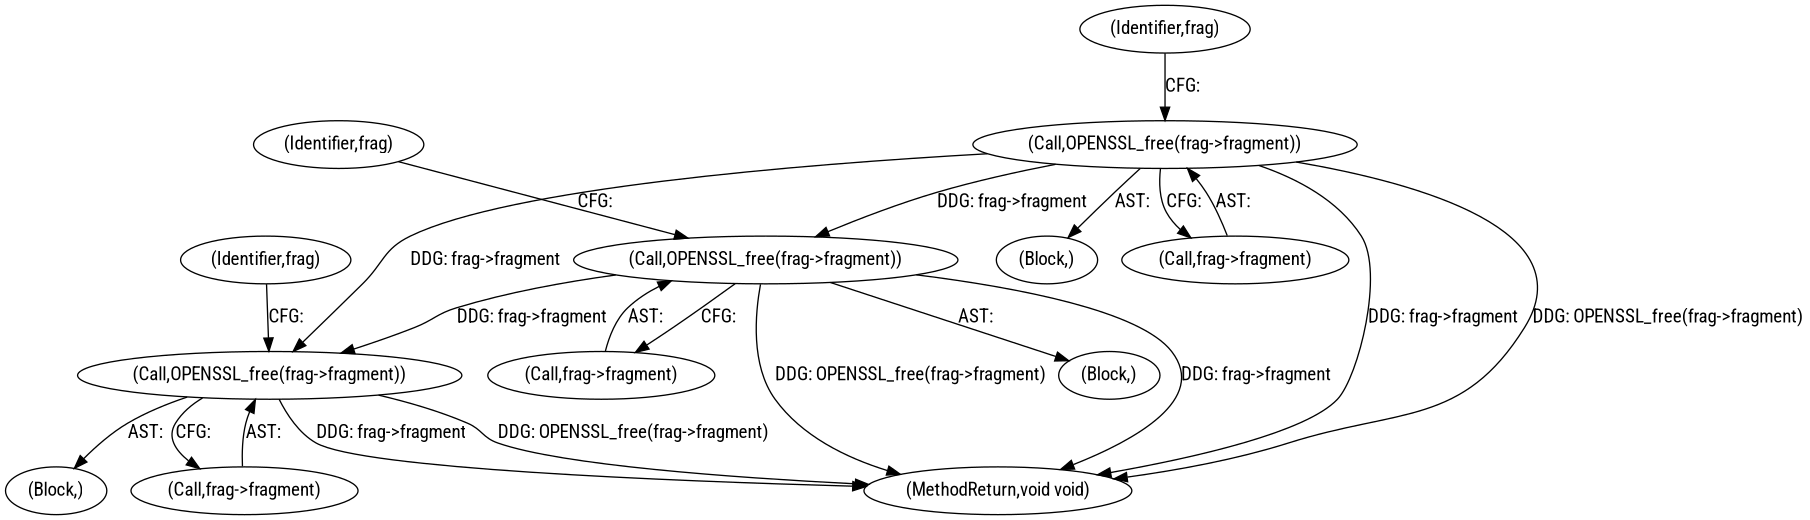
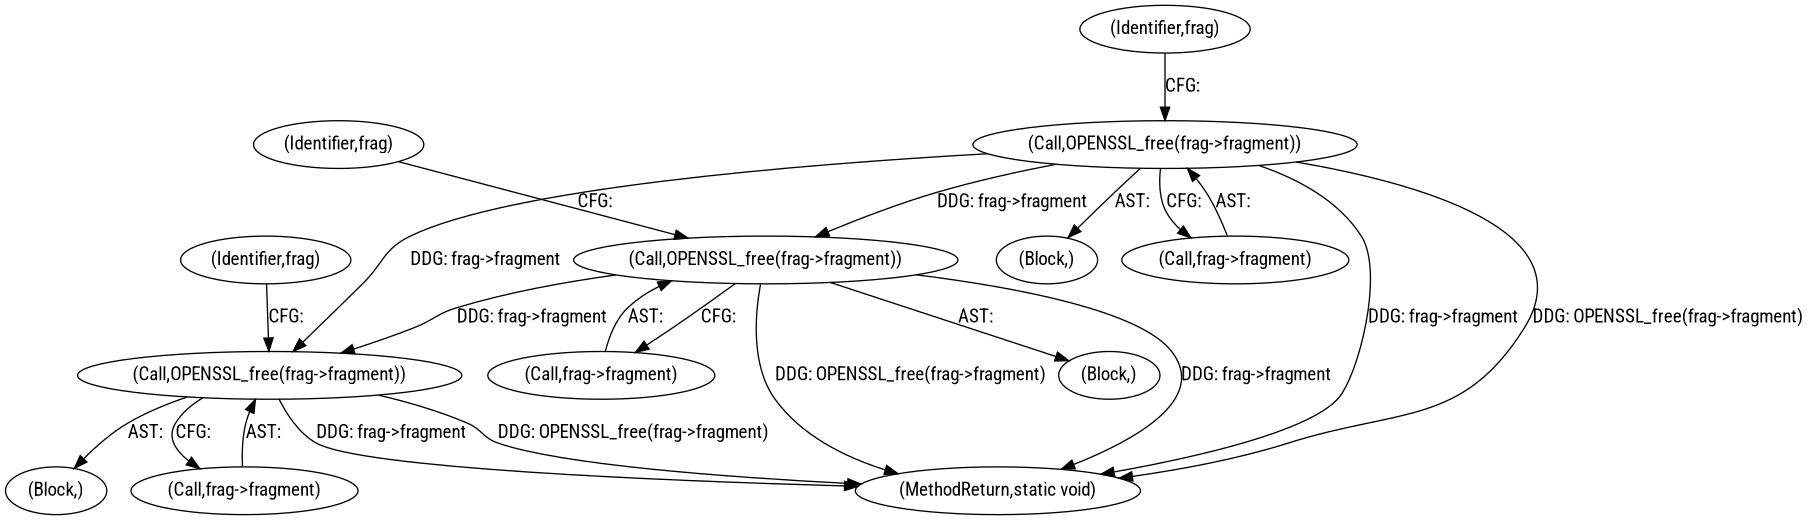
node "(MethodReturn,void void)": label "(MethodReturn,void void)" -> "(MethodReturn,static void)"
